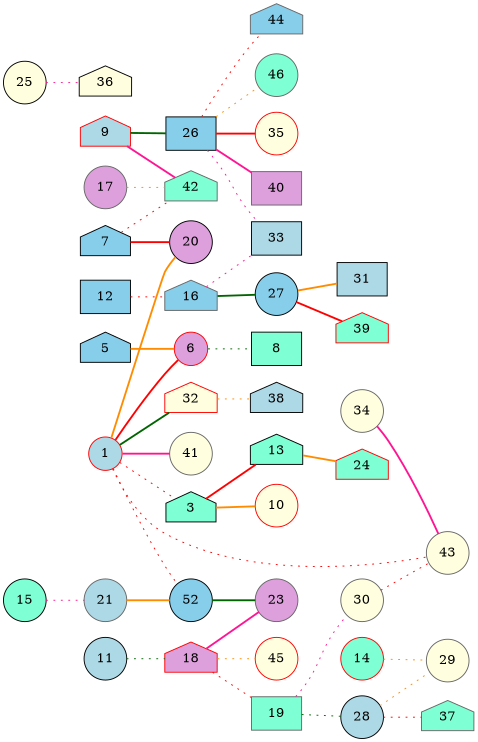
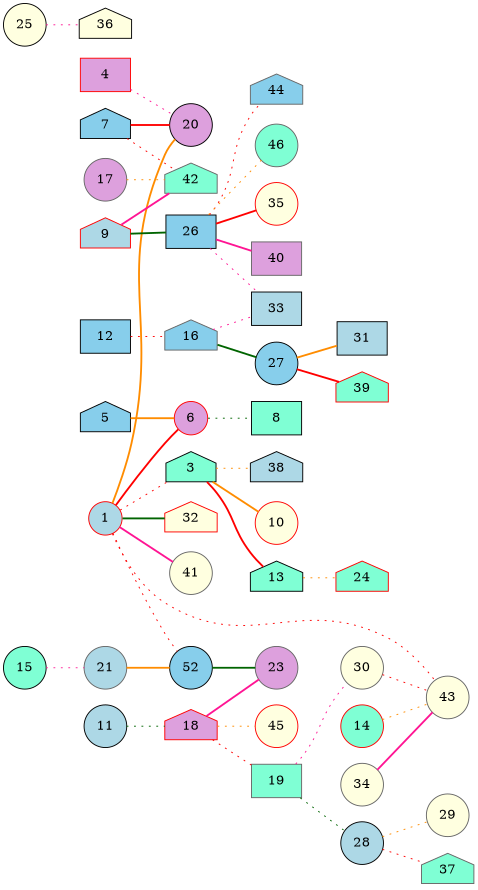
node "4": added
edge "32" -- "38": now "3" -- "38"
edge "13" -- "24": style bold -> dotted
edge "14" -- "29": now "14" -- "43"
